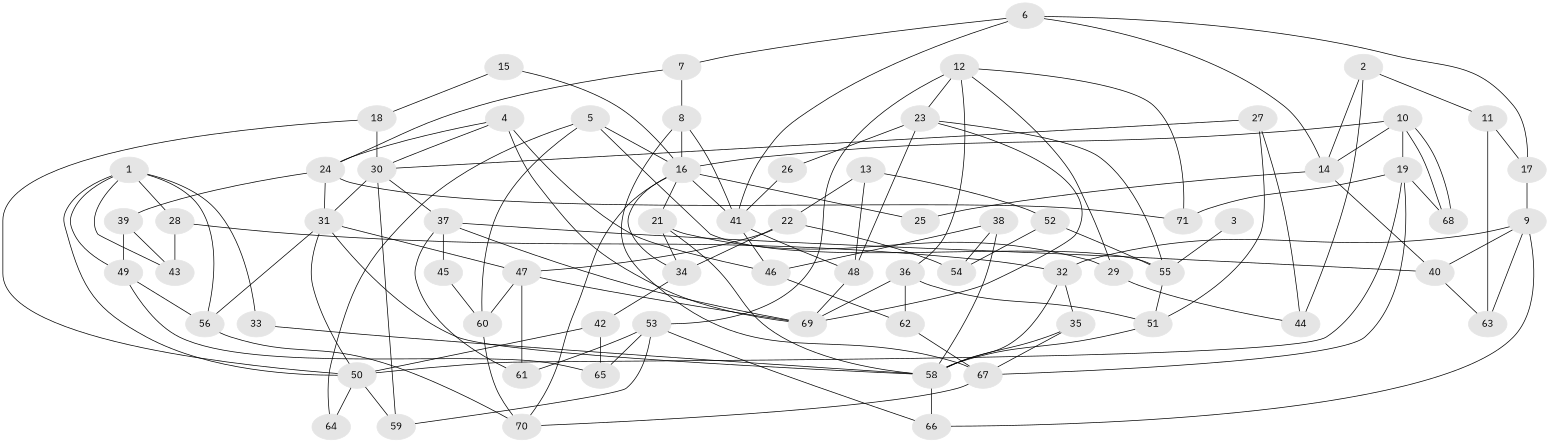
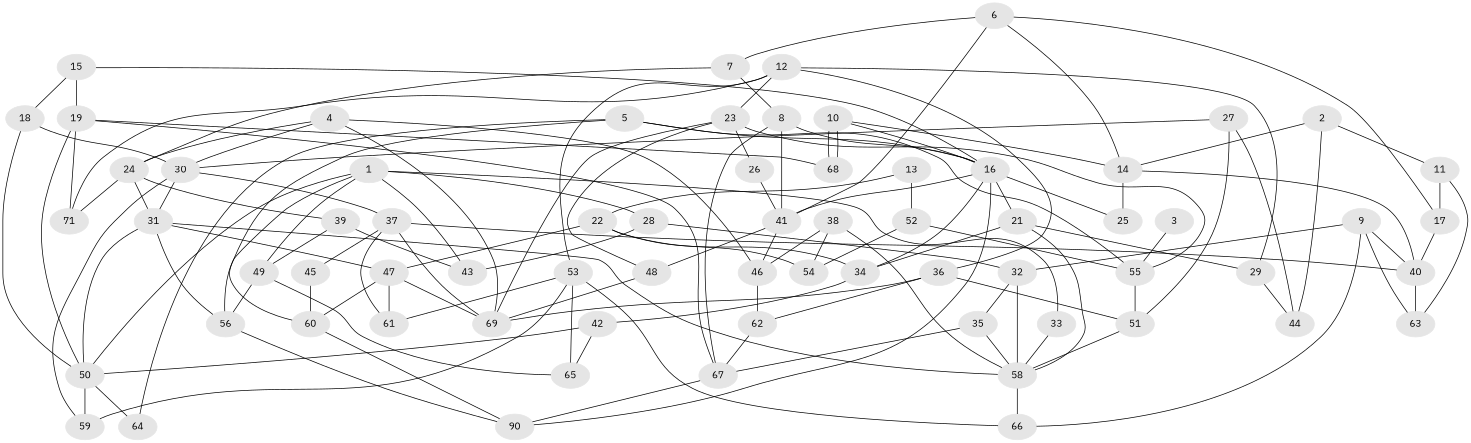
edge "10" -- "19": now "15" -- "19"
edge "17" -- "9": now "17" -- "40"
edge "13" -- "48": removed
node "70": label "70" -> "90"
